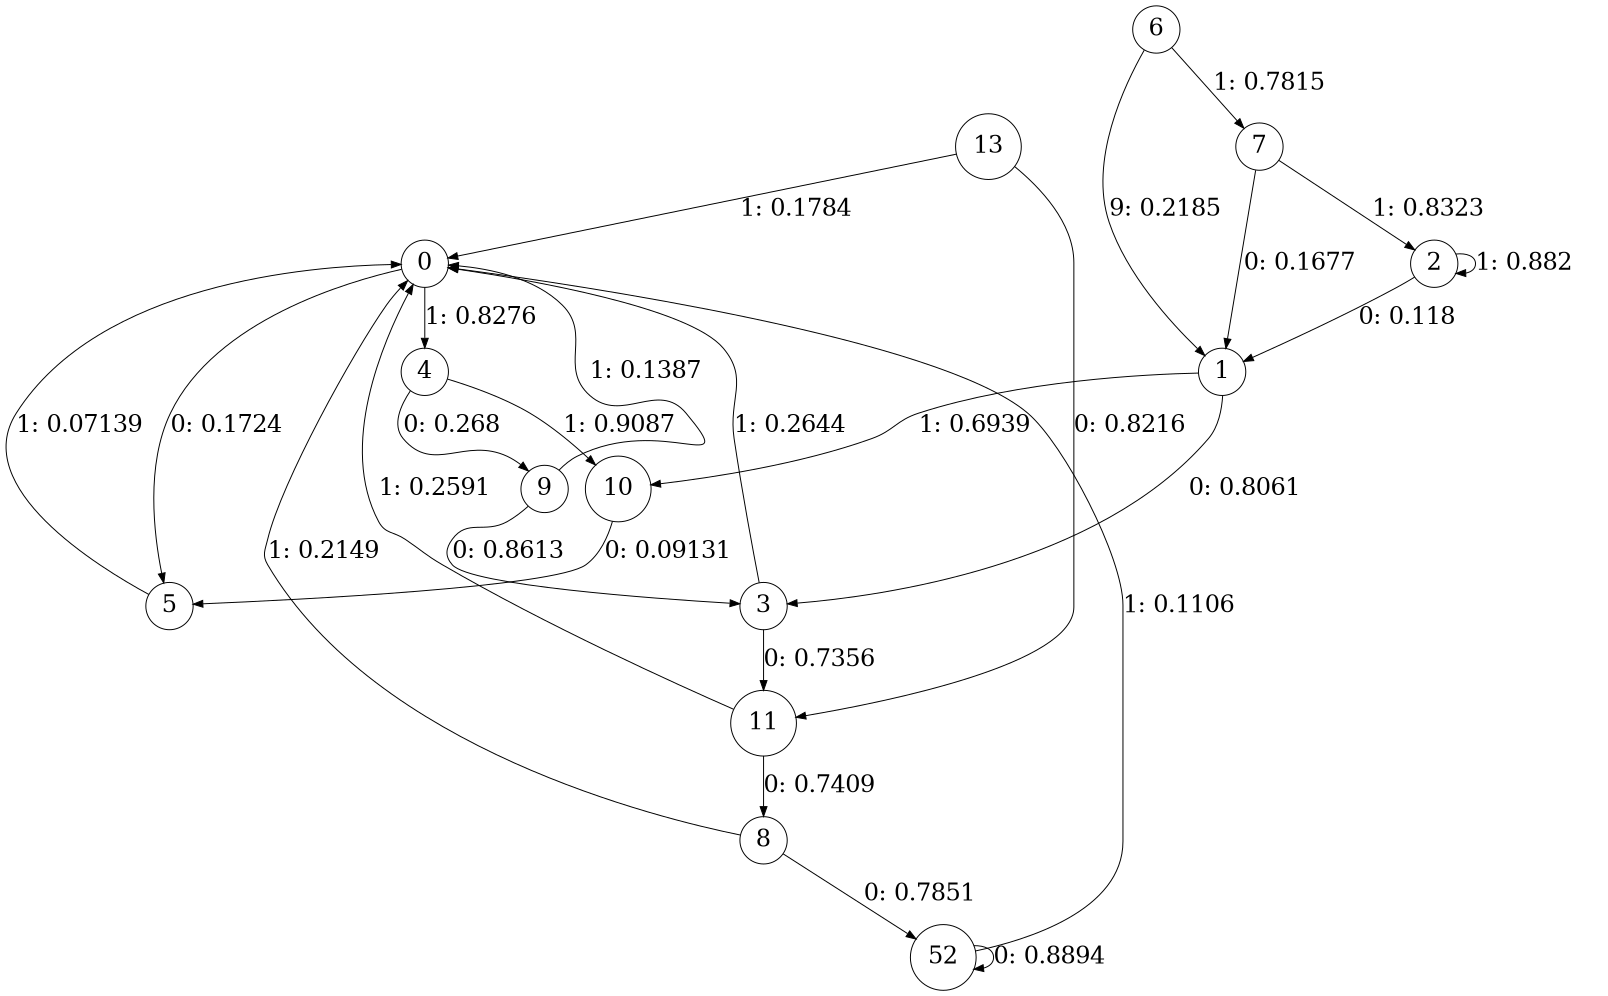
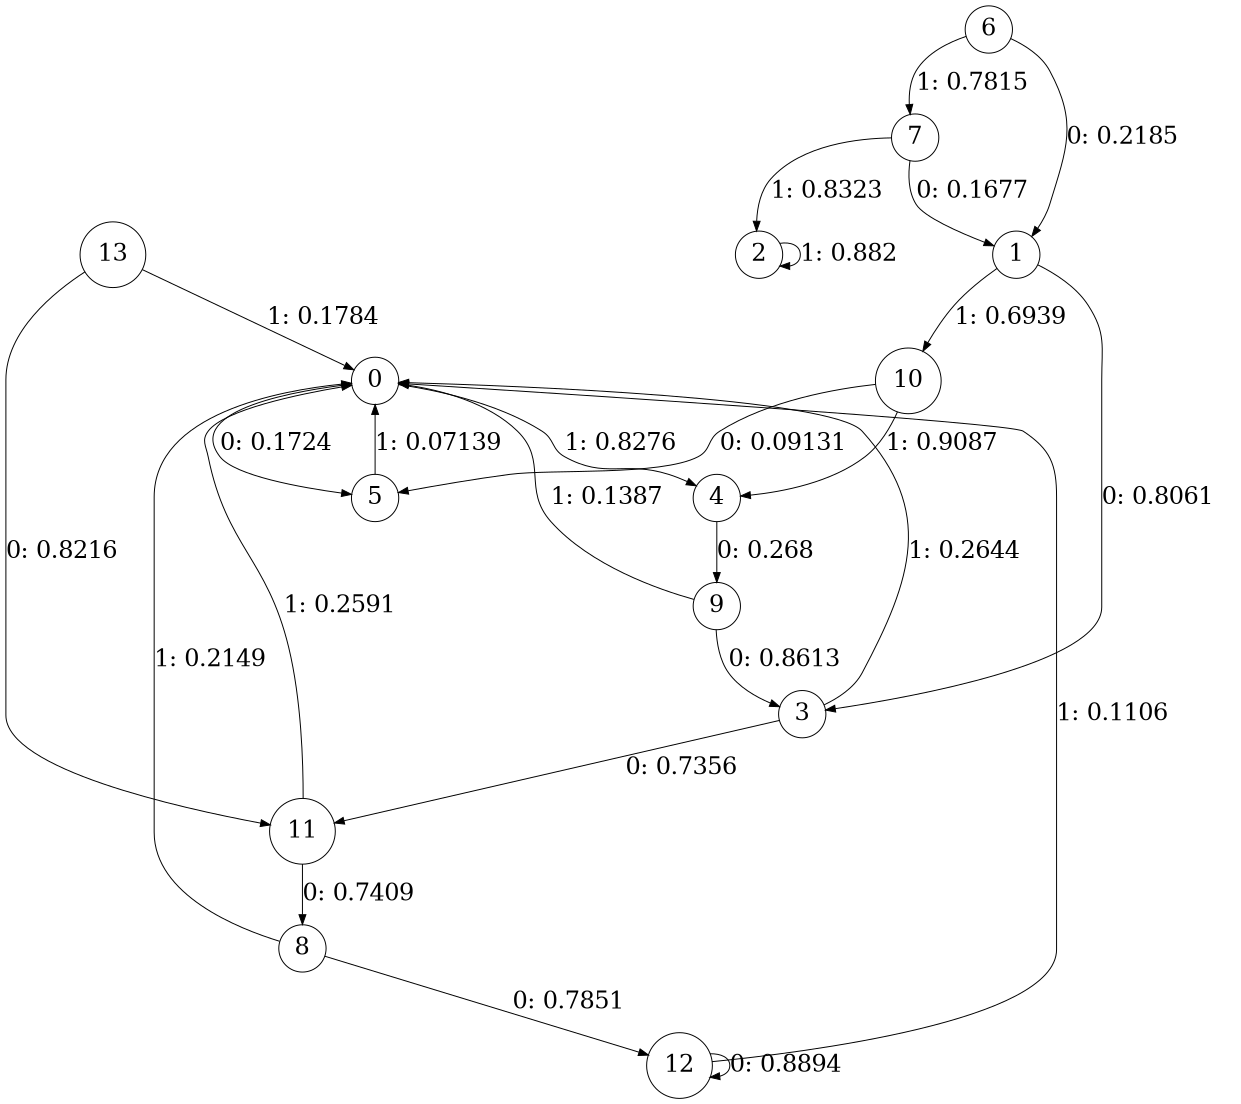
edge "6" -> "1": label "9: 0.2185   " -> "0: 0.2185   "
edge "2" -> "1": removed, label "0: 0.118"
edge "4" -> "10": reversed
node "52": label "52" -> "12"
